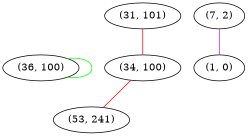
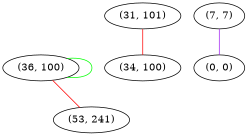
node "(7, 2)": label "(7, 2)" -> "(7, 7)"
node "(1, 0)": label "(1, 0)" -> "(0, 0)"
edge "(34, 100)" -- "(53, 241)": now "(36, 100)" -- "(53, 241)"
